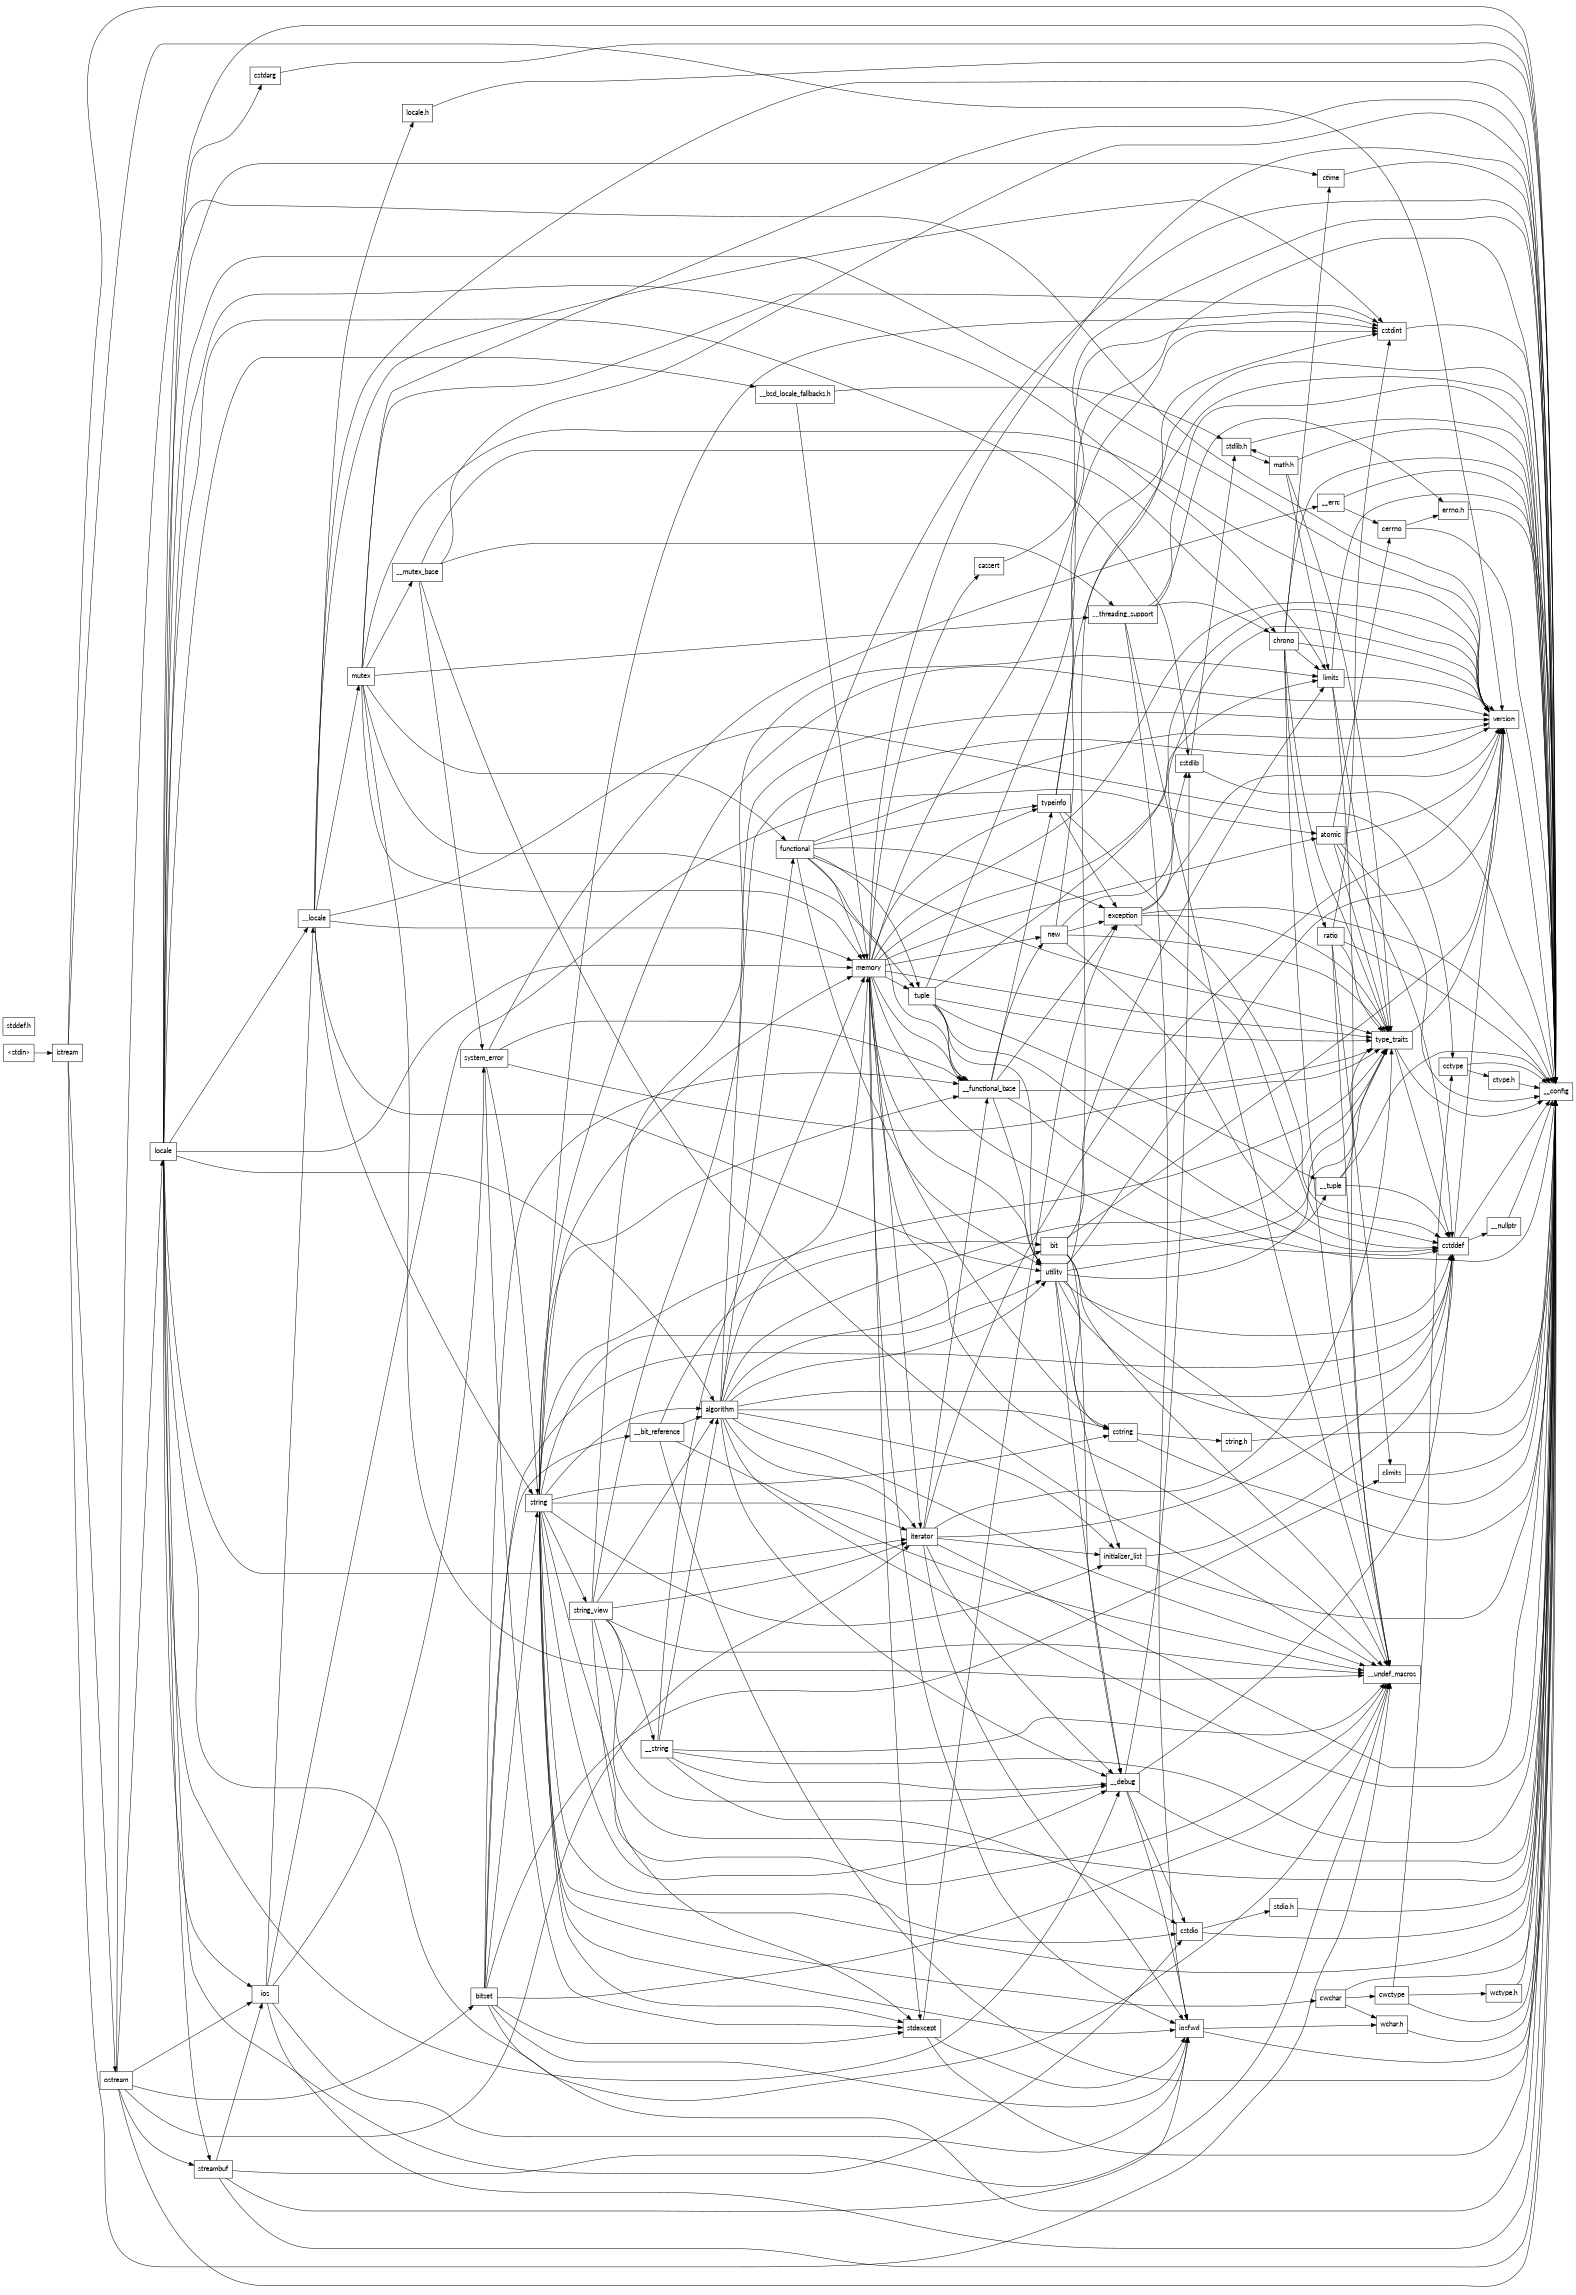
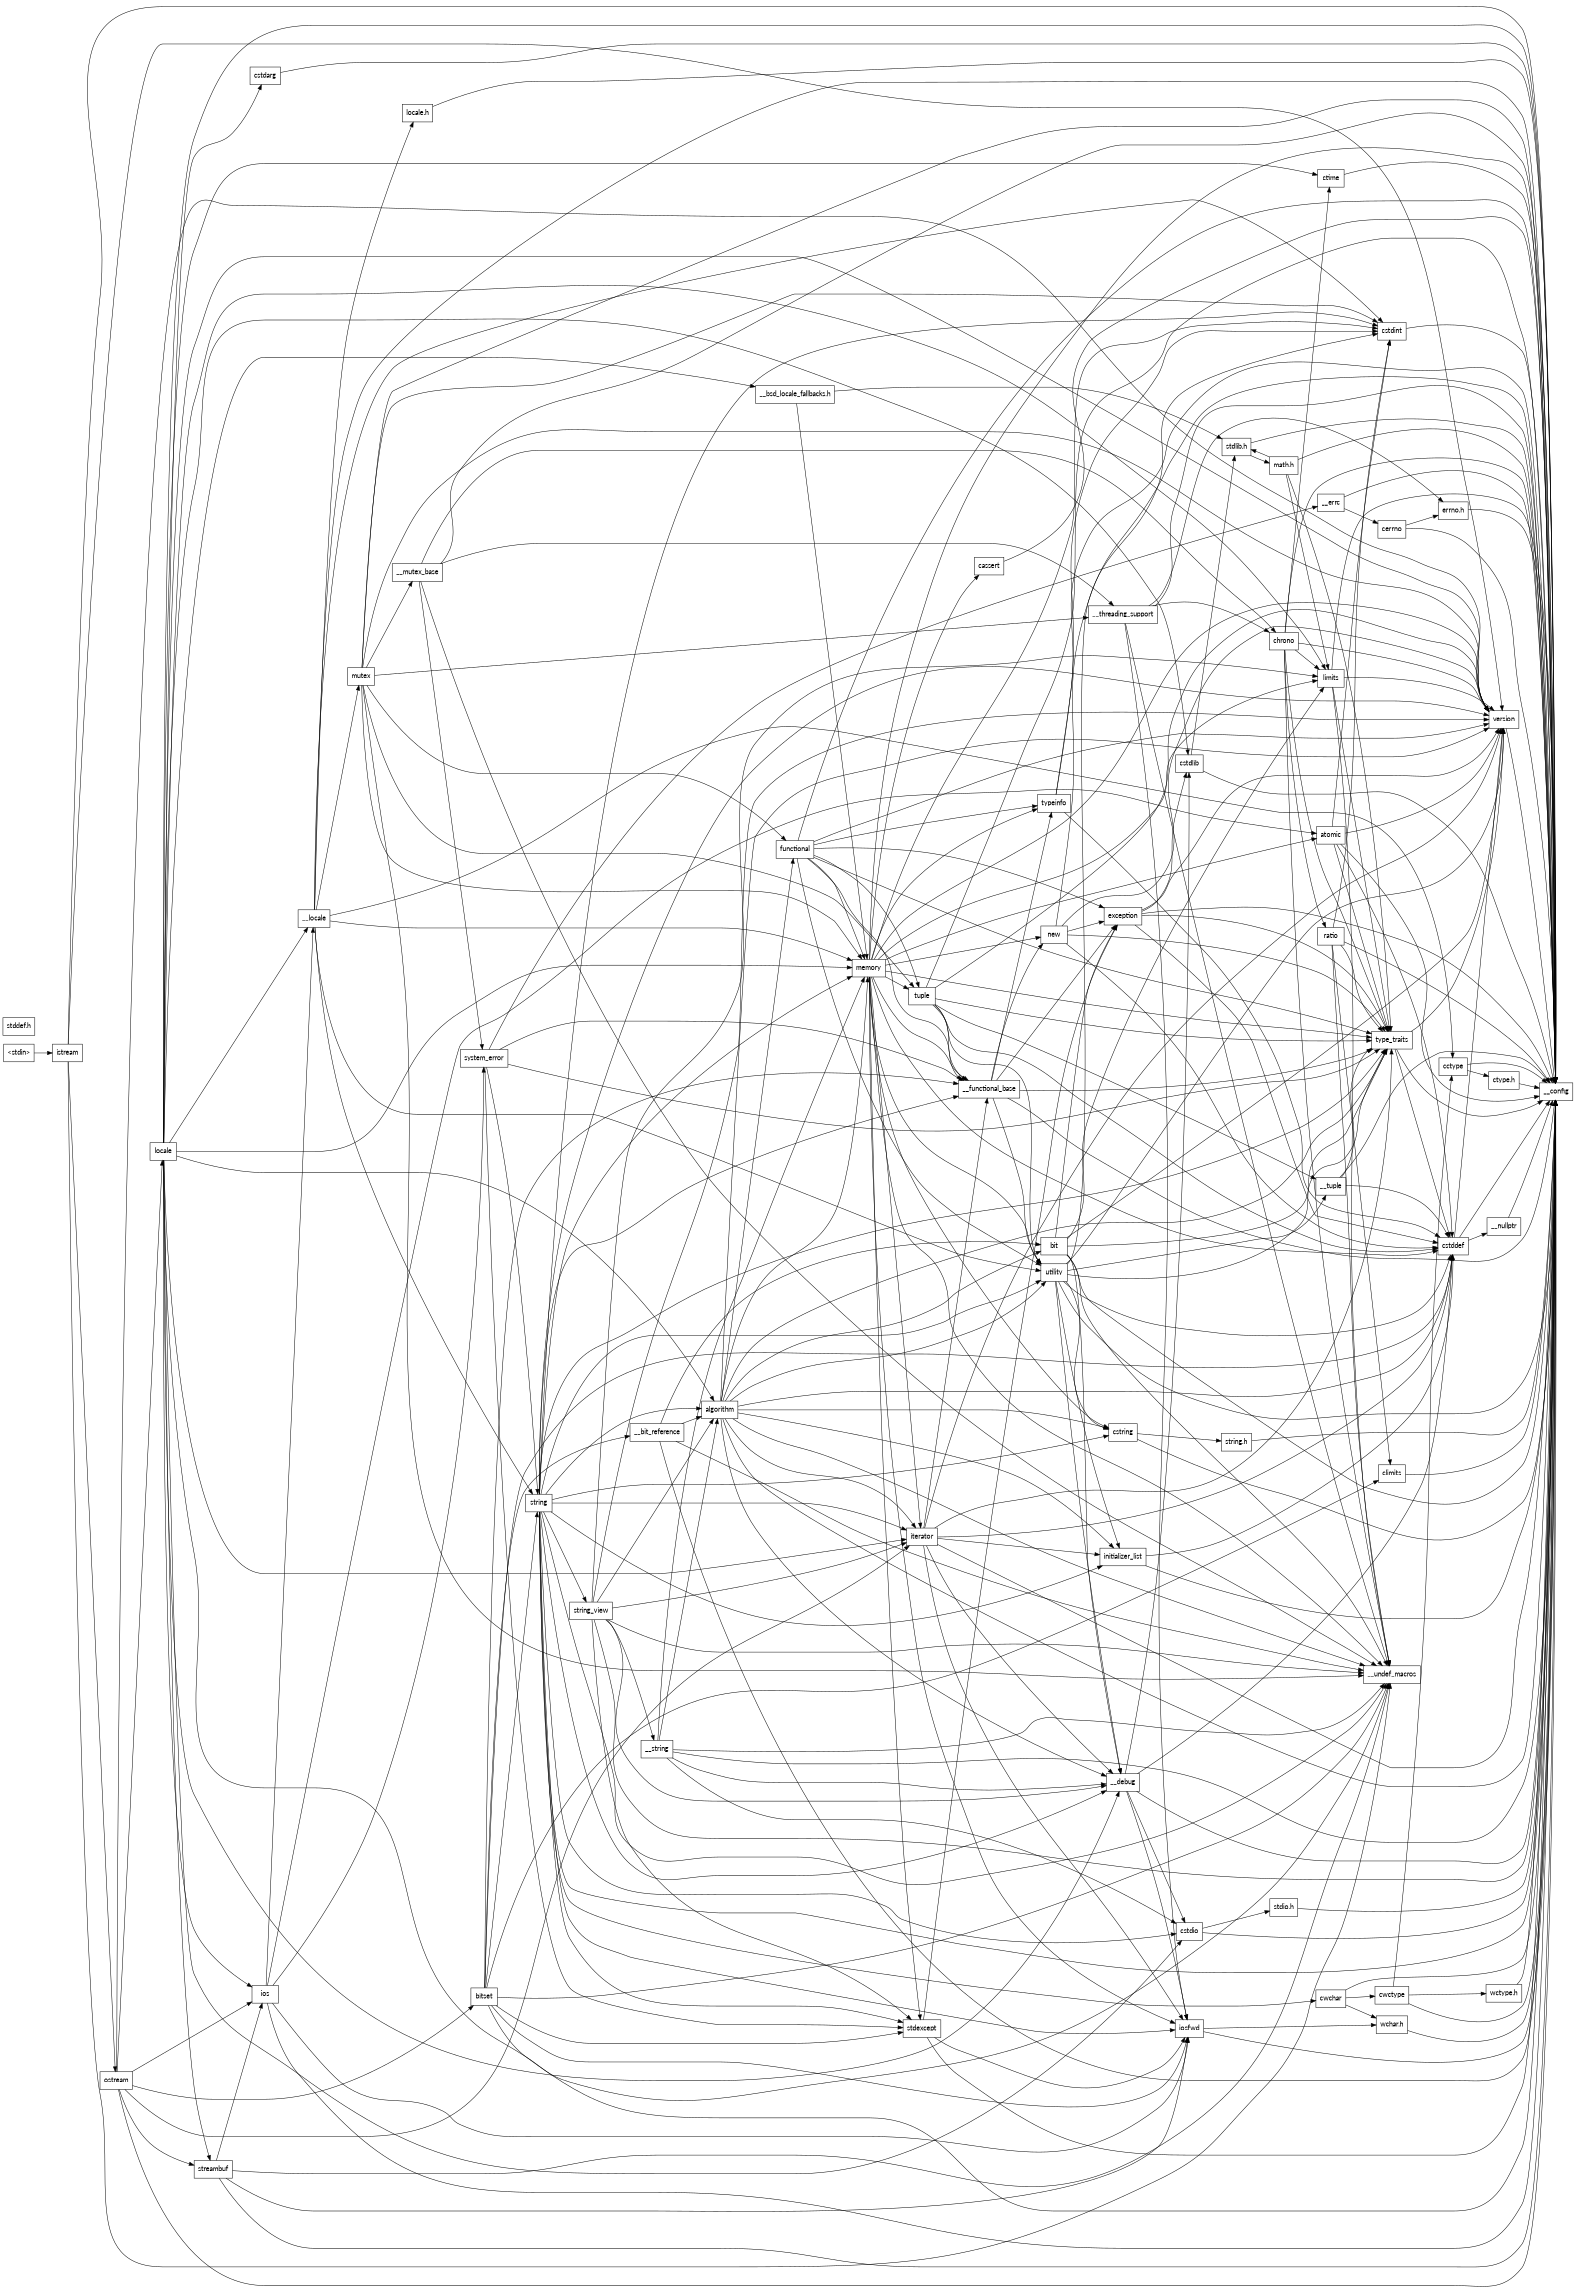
edge "atomic" -> "cerrno": now "atomic" -> "cstdint"
edge "typeinfo" -> "exception": now "bit" -> "exception"
